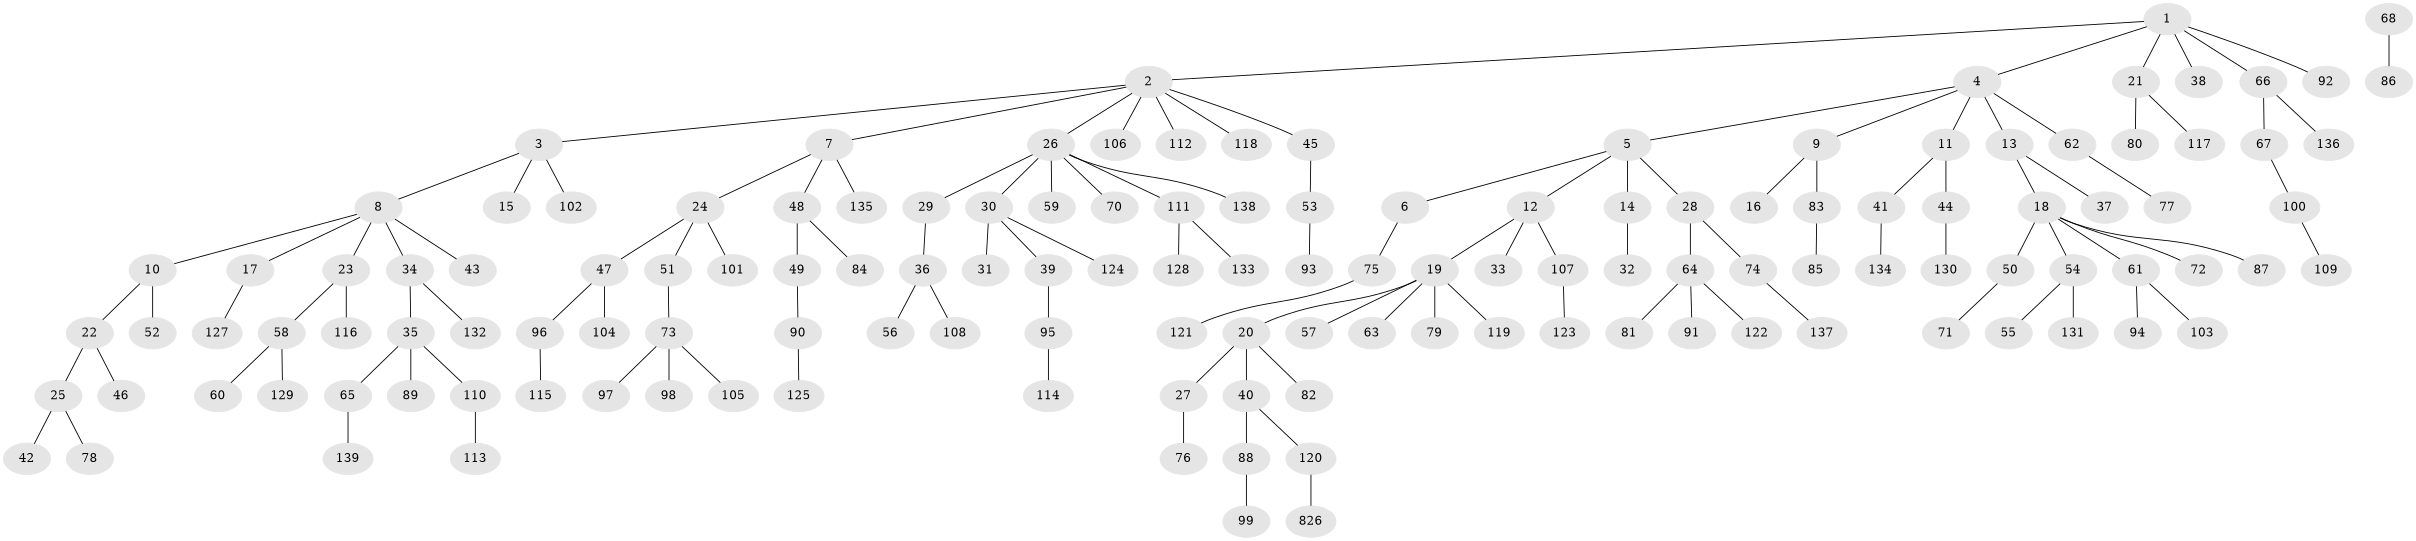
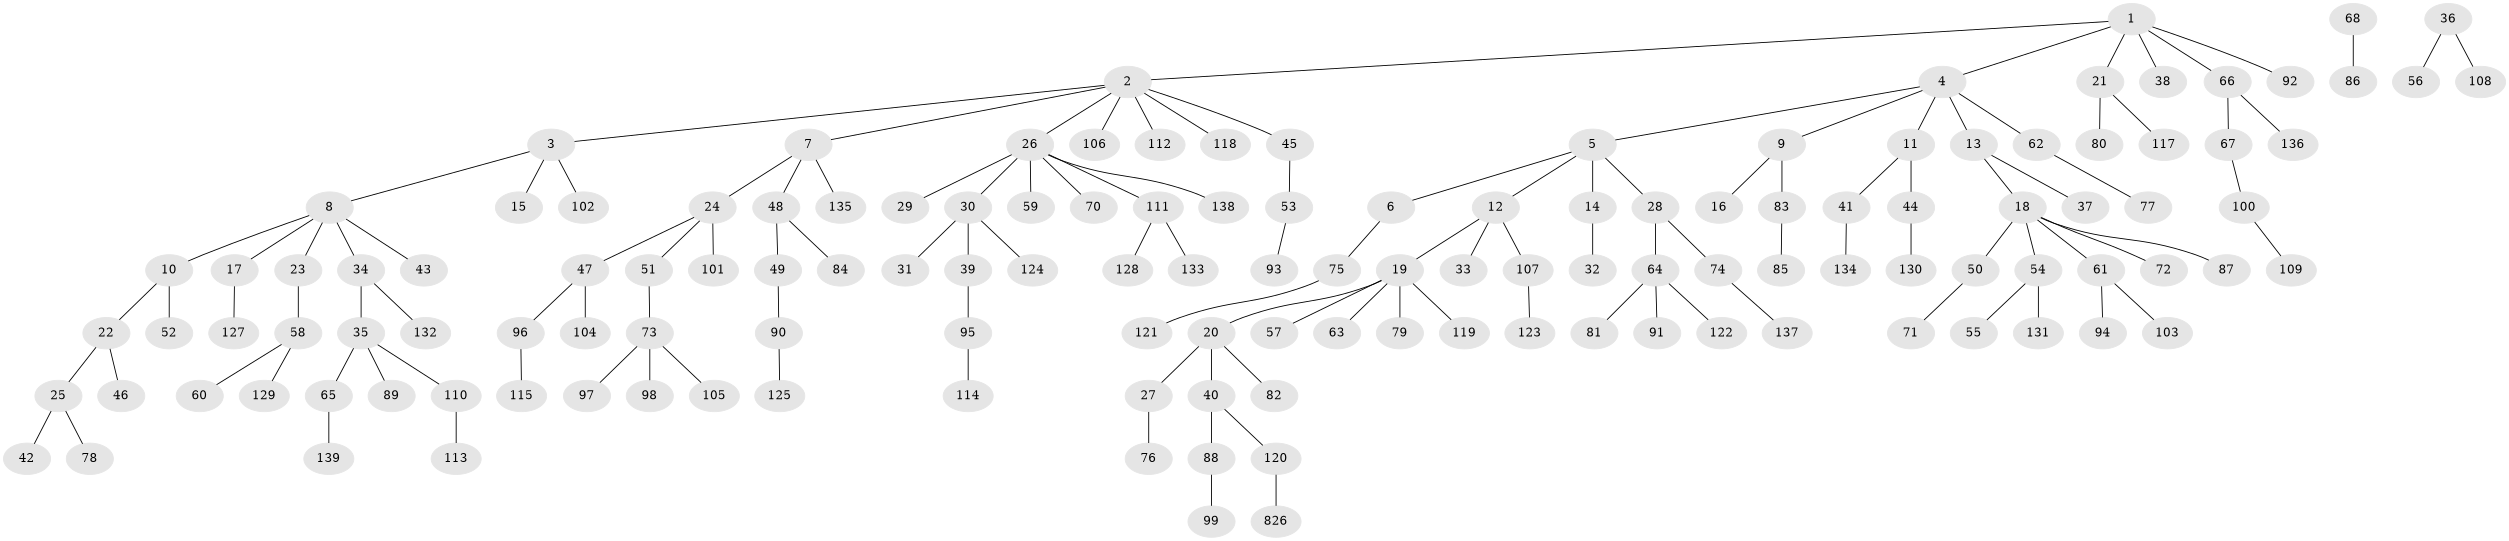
edge "29" -- "36": removed
node "116": removed
